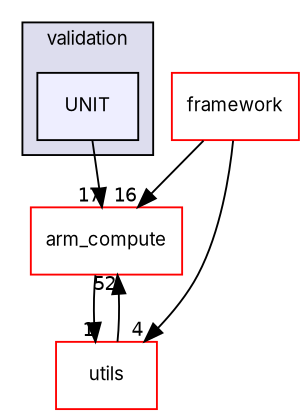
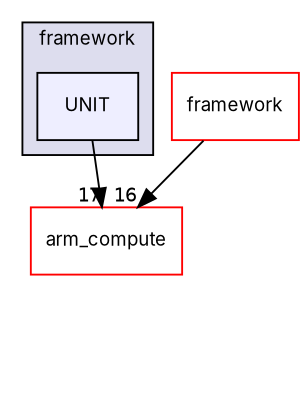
cluster "validation": label "validation" -> "framework"
node "utils": removed
